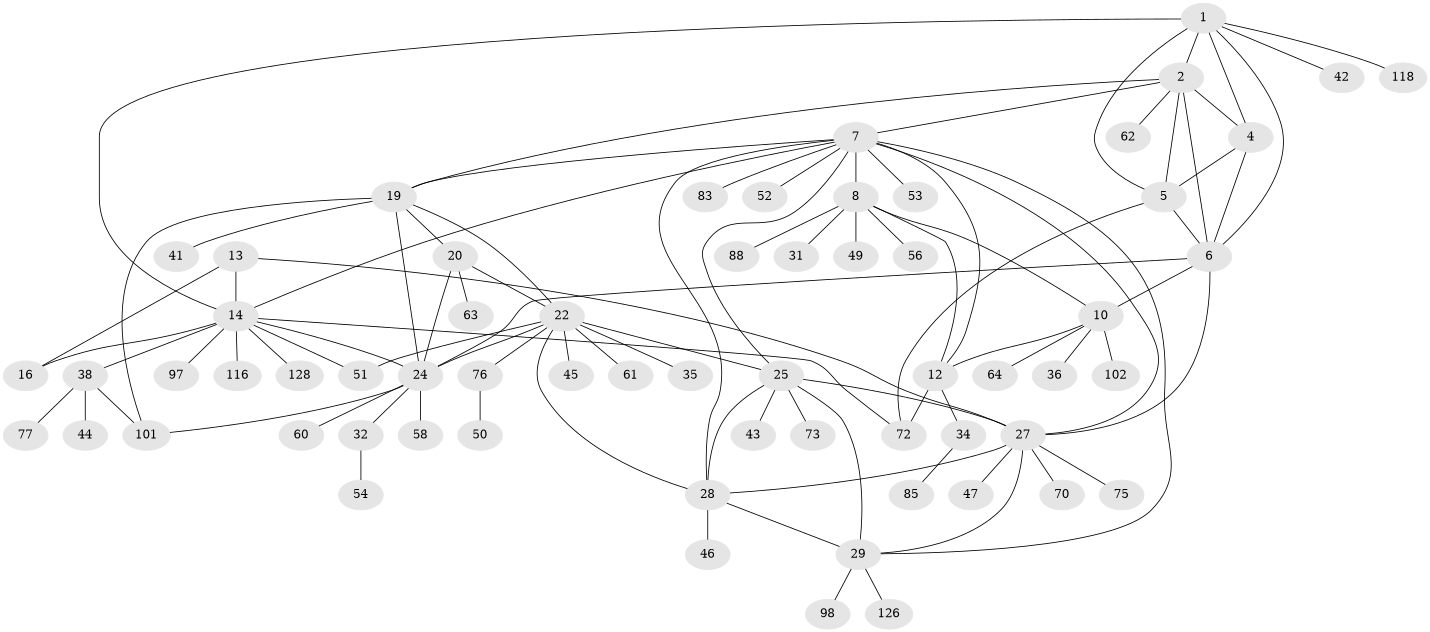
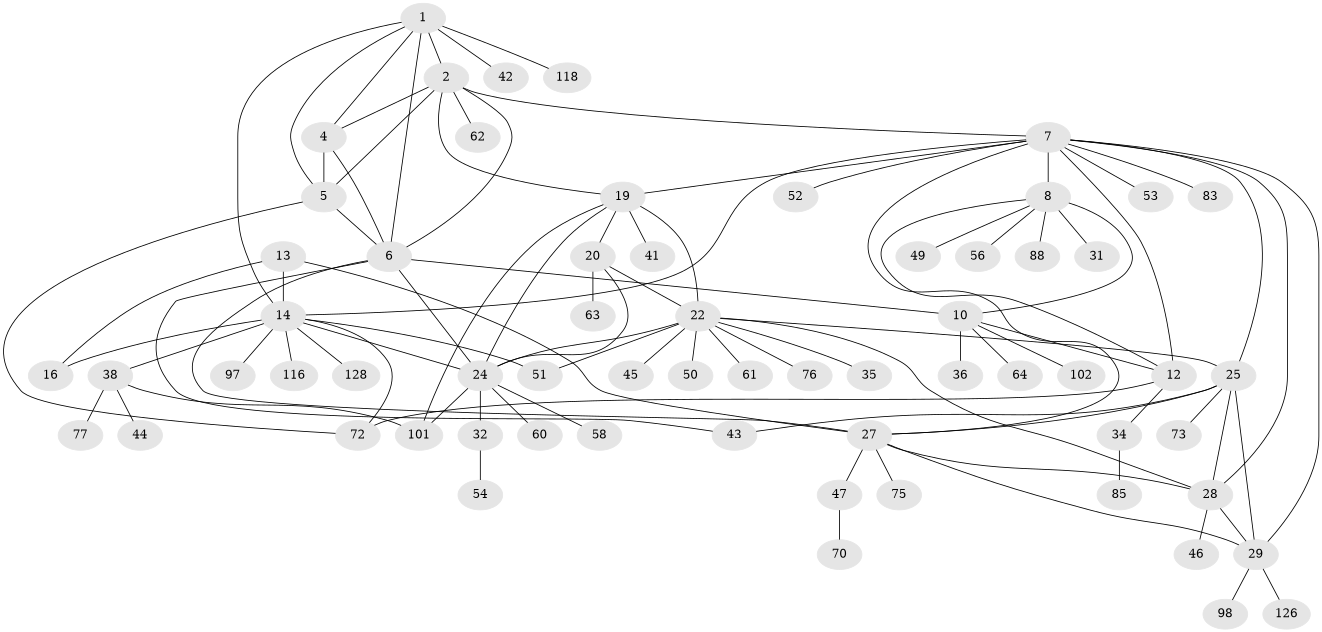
edge "76" -- "50": now "22" -- "50"
edge "6" -- "43": added
edge "27" -- "70": now "47" -- "70"
